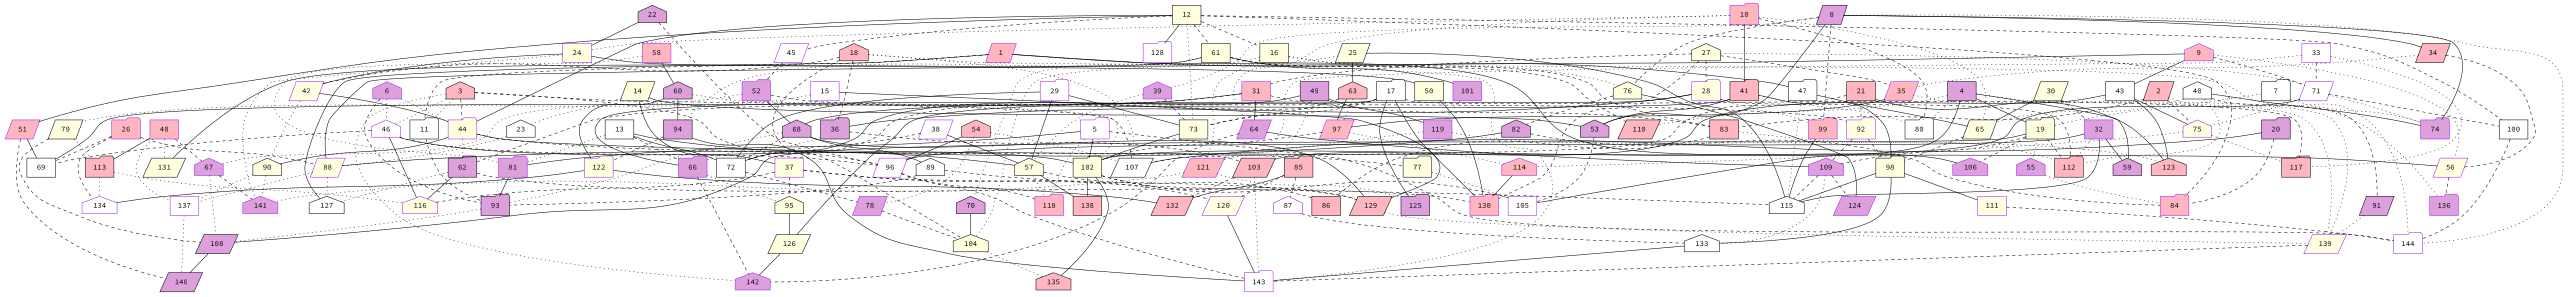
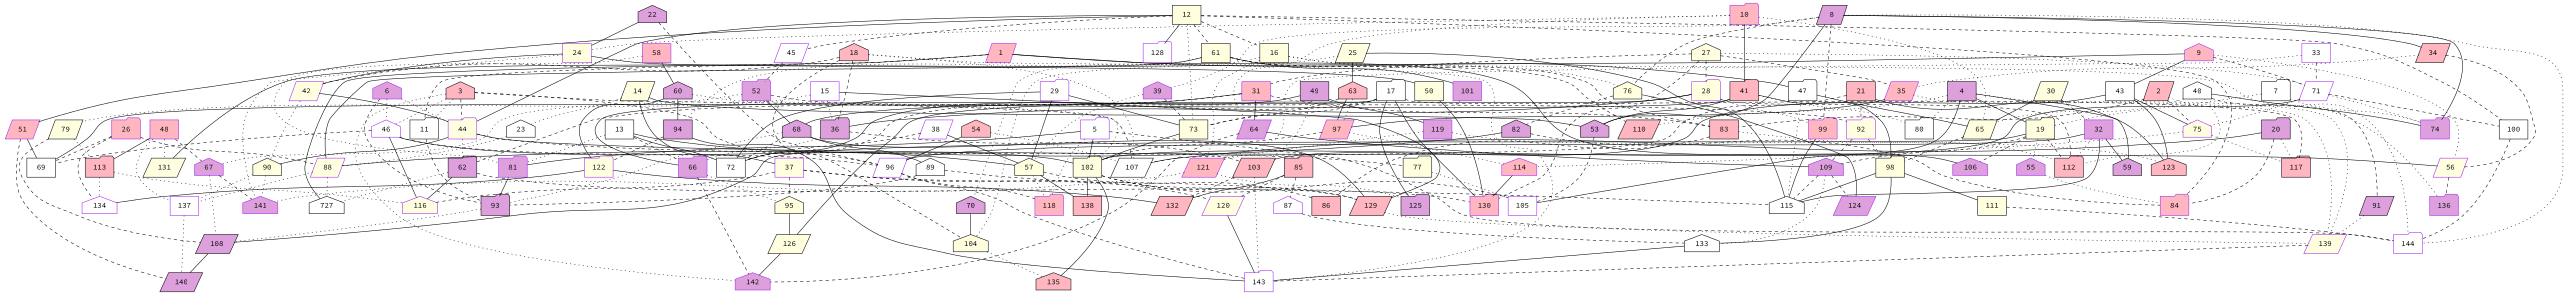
edge "10" -- "80": removed
edge "33" -- "117": now "20" -- "117"
node "127": label "127" -> "727"
node "78": removed
node "111": color purple -> black
